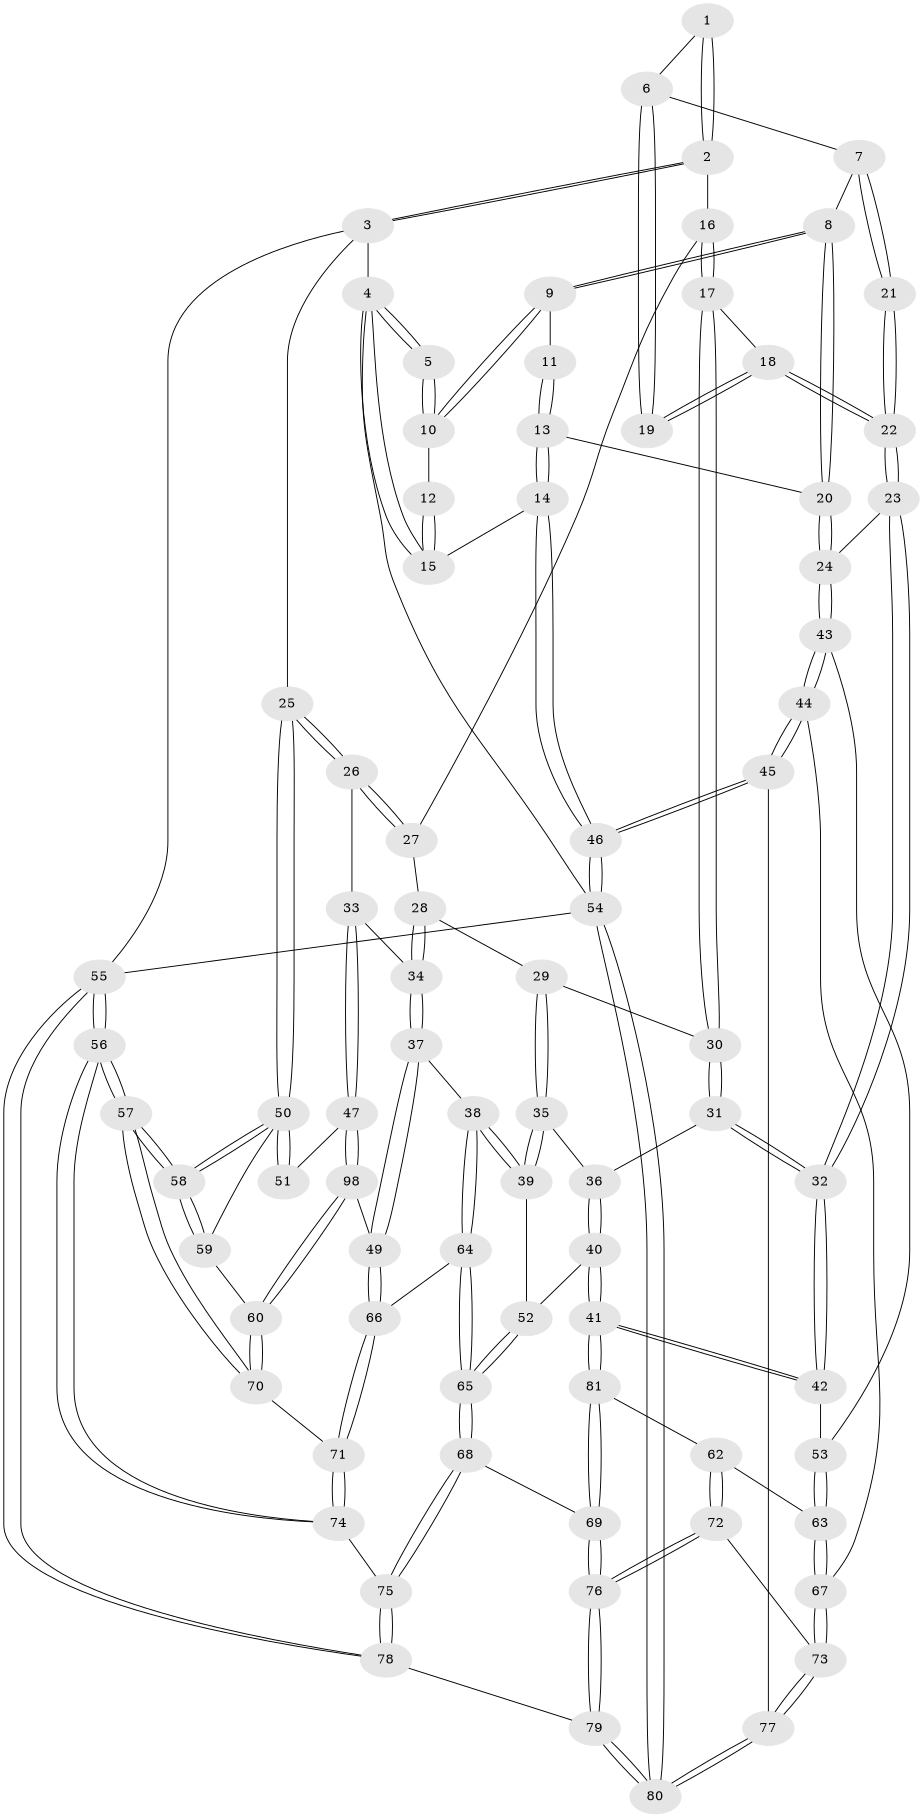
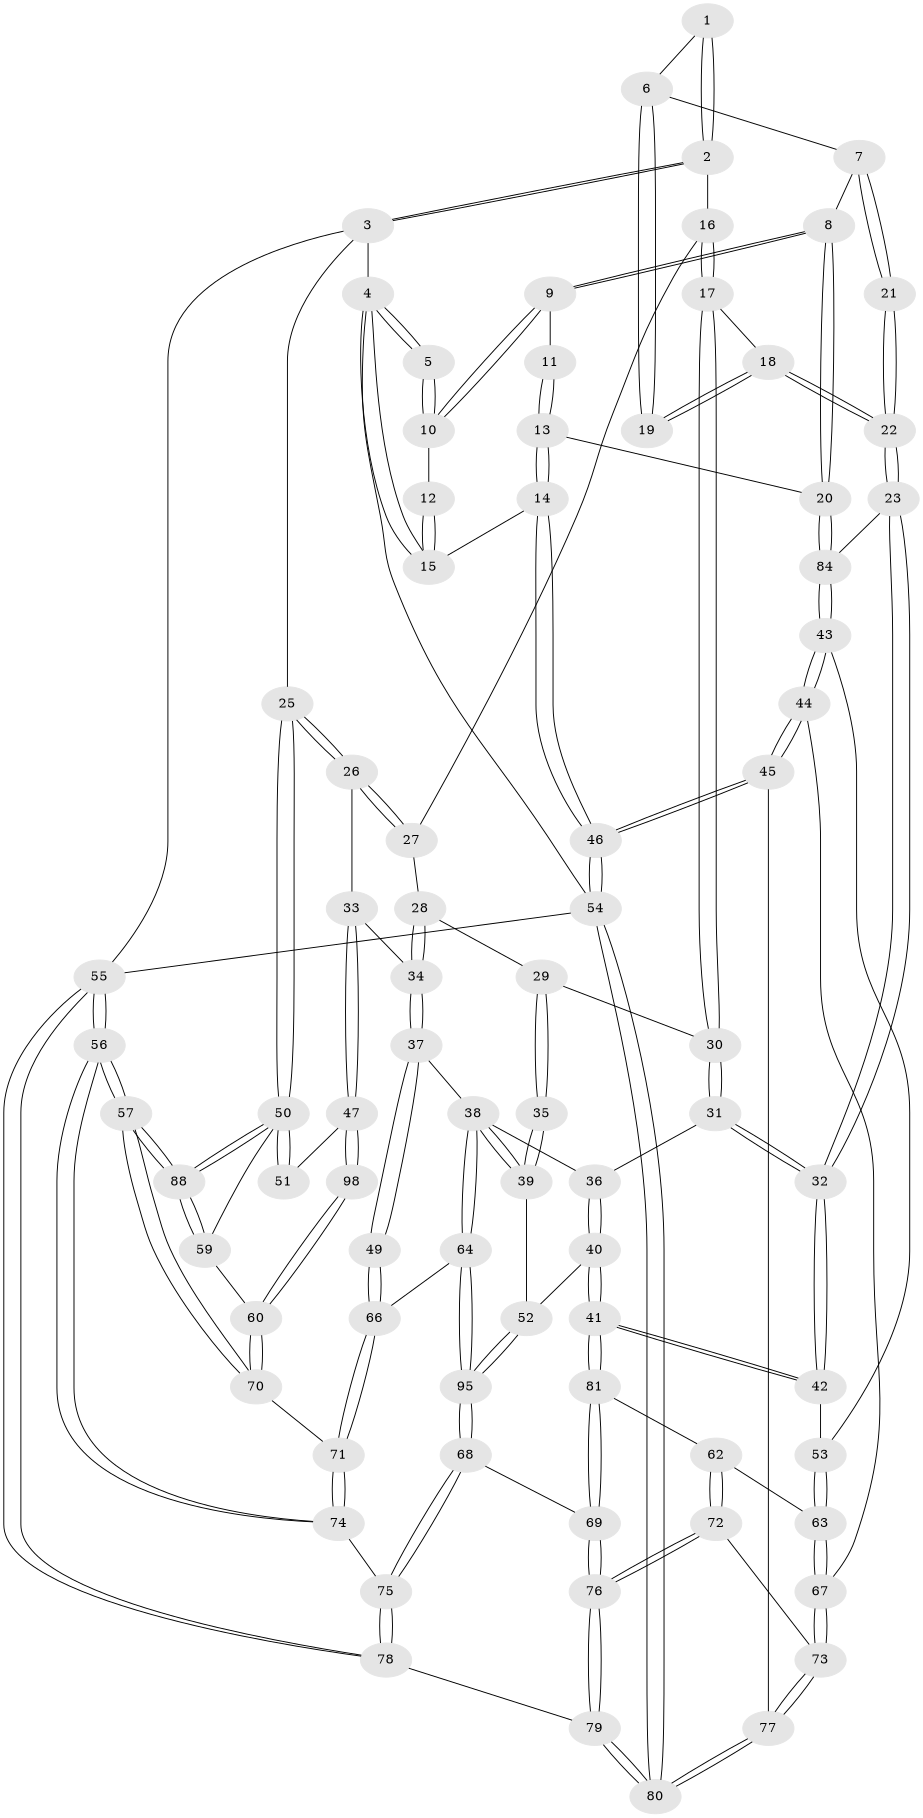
node "24": label "24" -> "84"
edge "35" -- "36": now "38" -- "36"
node "58": label "58" -> "88"
edge "98" -- "49": removed
node "65": label "65" -> "95"
